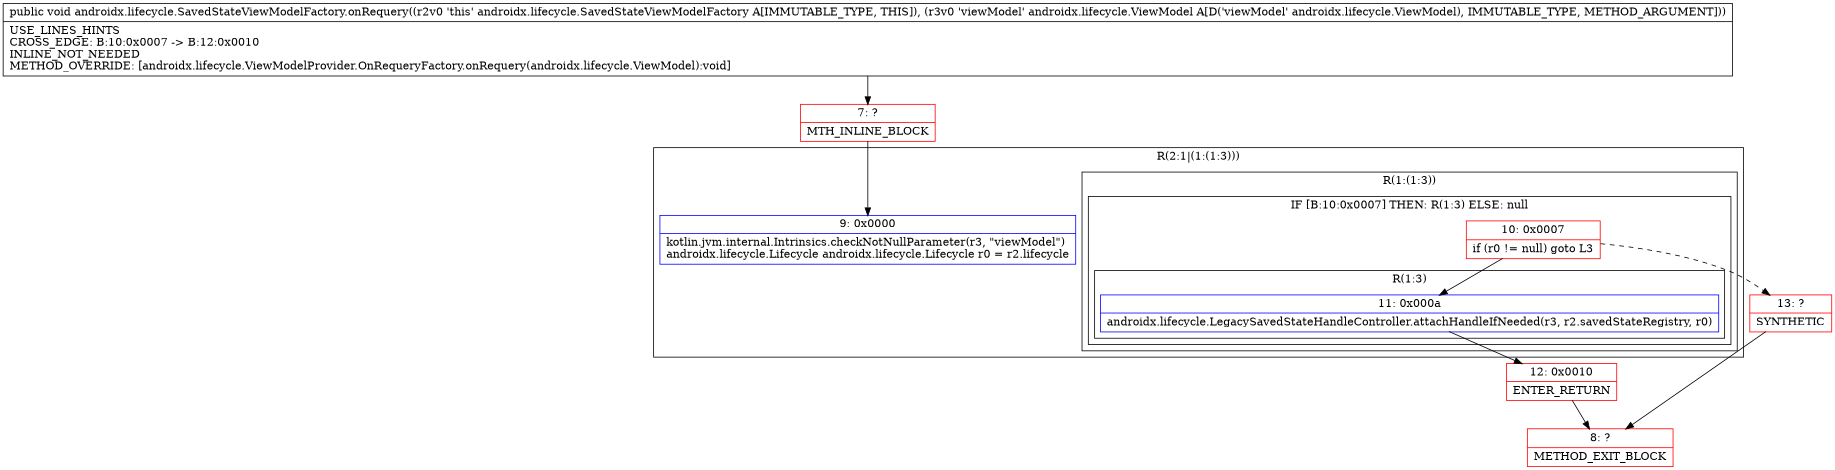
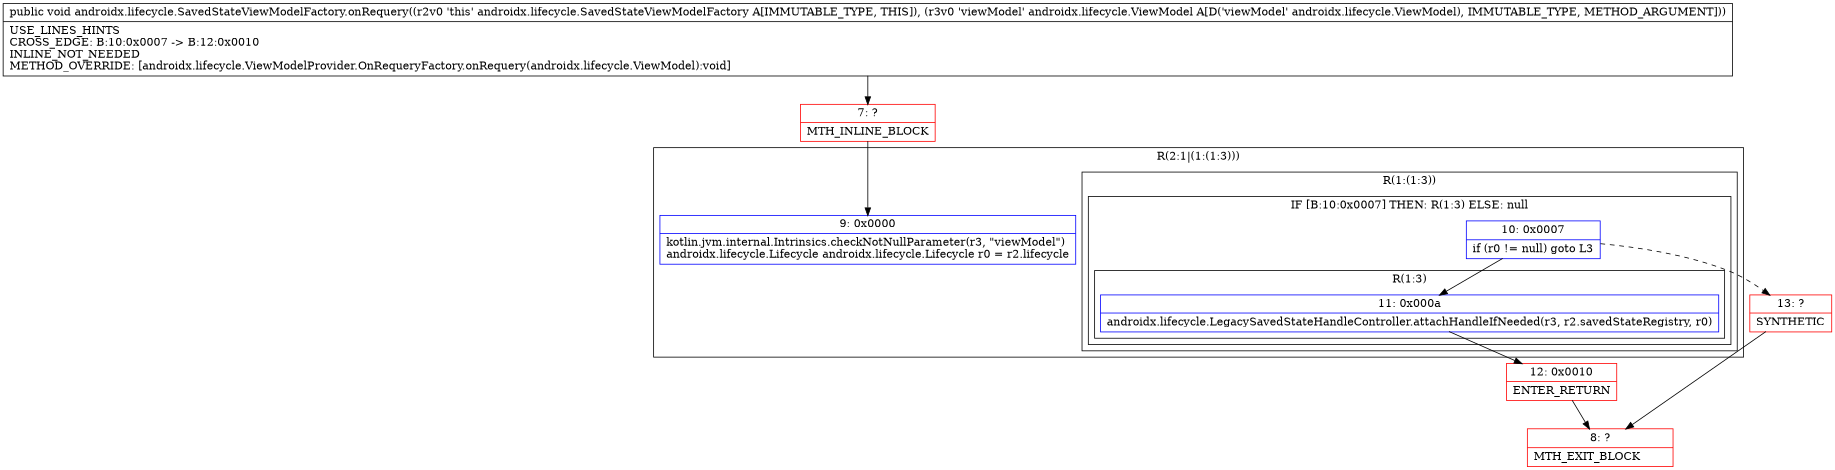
node "10: 0x0007": color red -> blue
node "8: ?": text "METHOD_EXIT_BLOCK" -> "MTH_EXIT_BLOCK"
